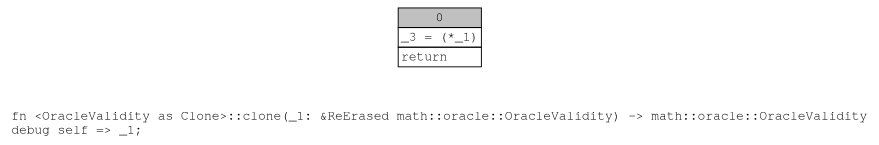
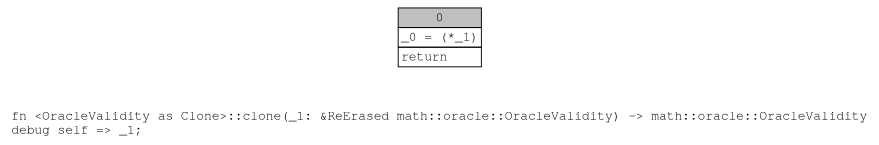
node "0": text "_3 = (*_1)" -> "_0 = (*_1)"
